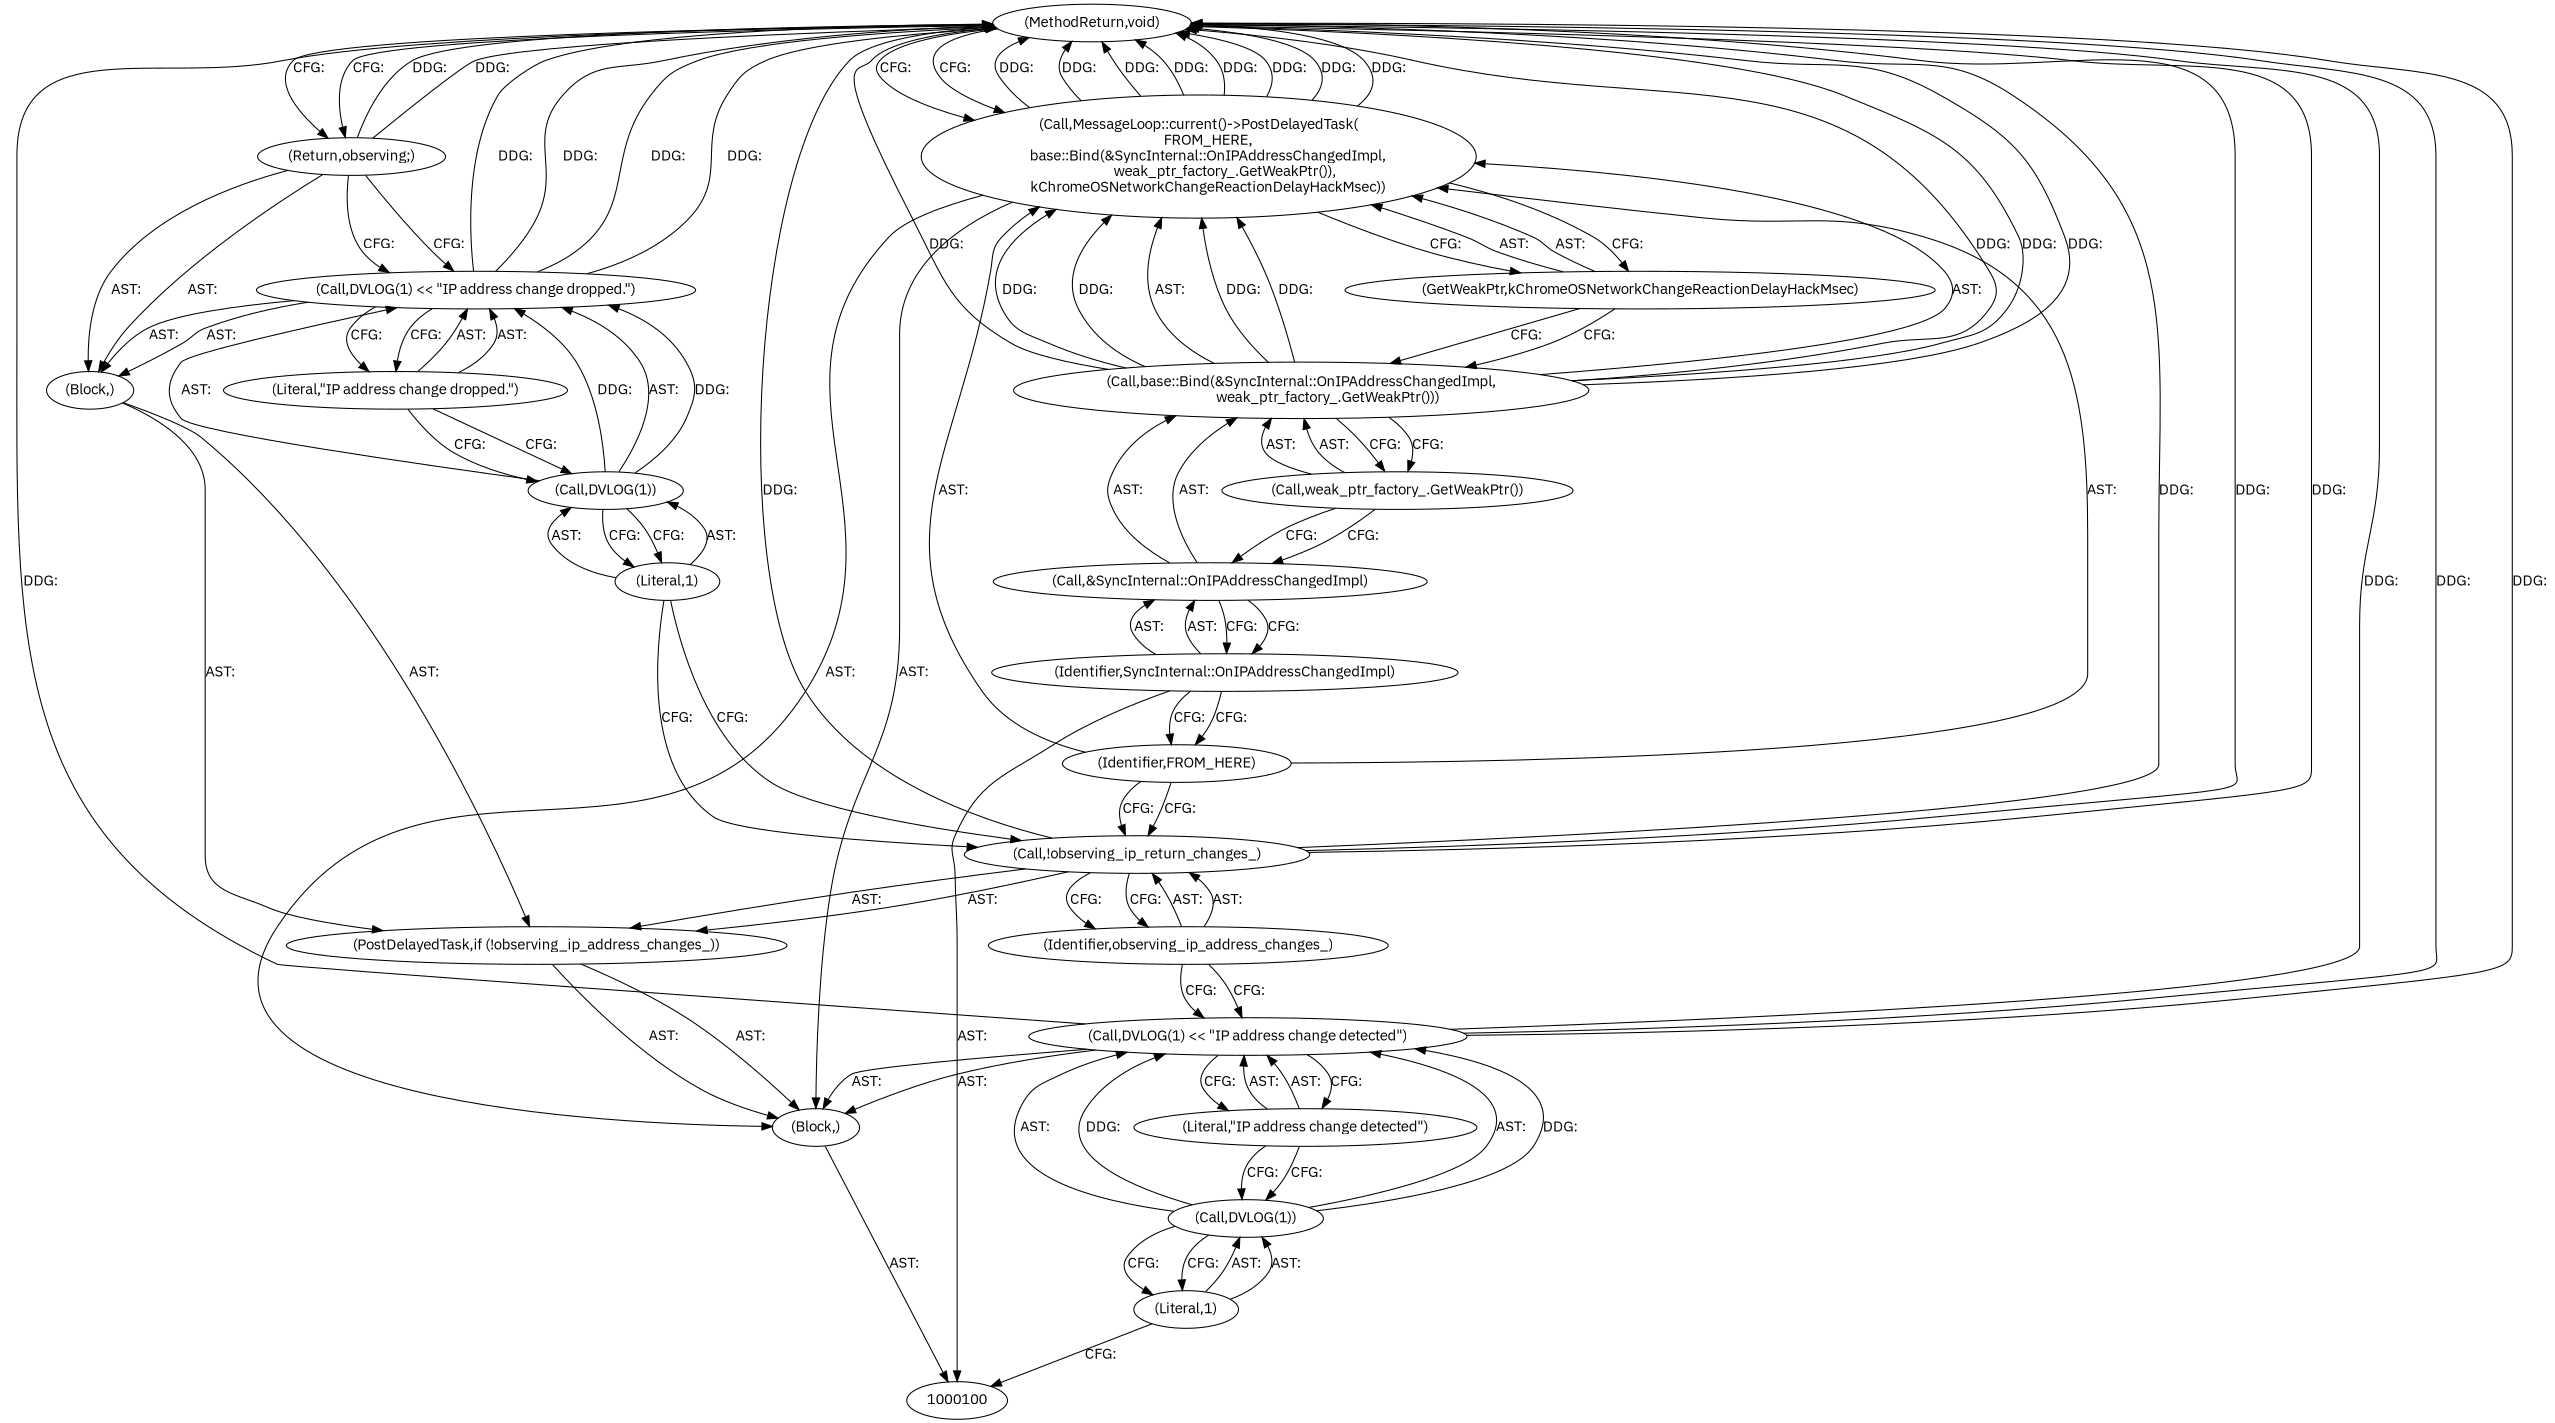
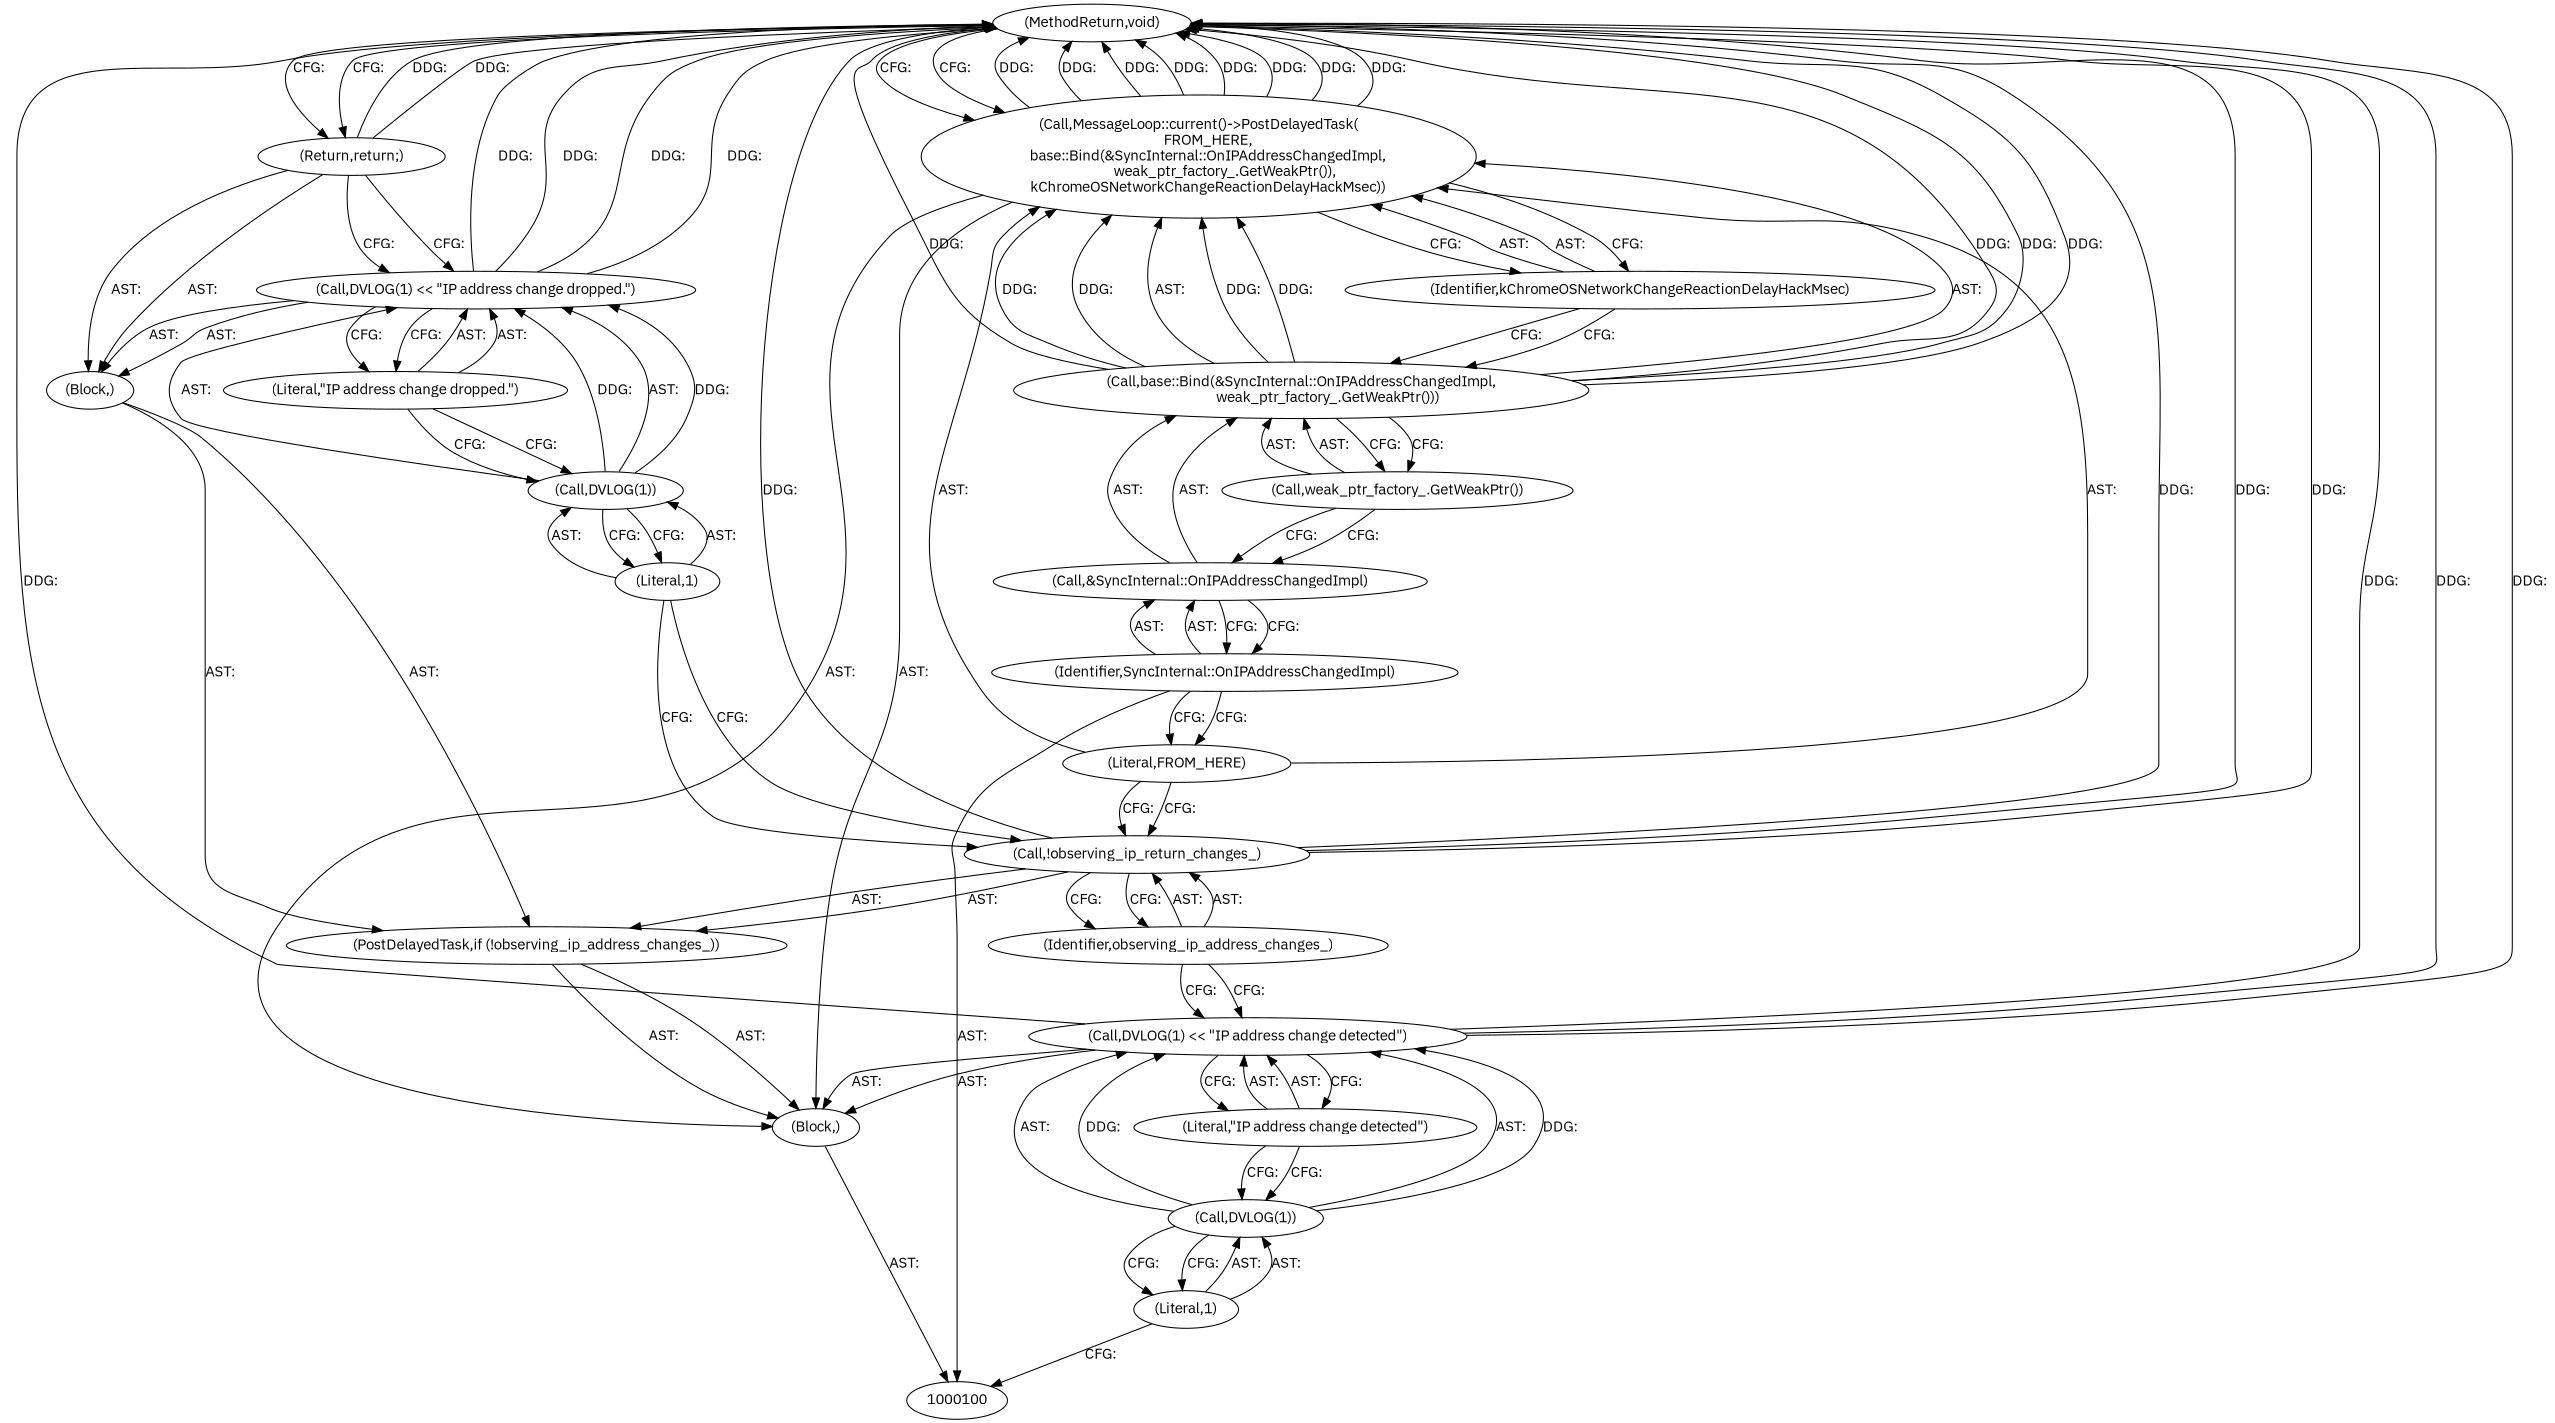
node "(Return,observing;)": label "(Return,observing;)" -> "(Return,return;)"
node "(GetWeakPtr,kChromeOSNetworkChangeReactionDelayHackMsec)": label "(GetWeakPtr,kChromeOSNetworkChangeReactionDelayHackMsec)" -> "(Identifier,kChromeOSNetworkChangeReactionDelayHackMsec)"
node "(Identifier,FROM_HERE)": label "(Identifier,FROM_HERE)" -> "(Literal,FROM_HERE)"
